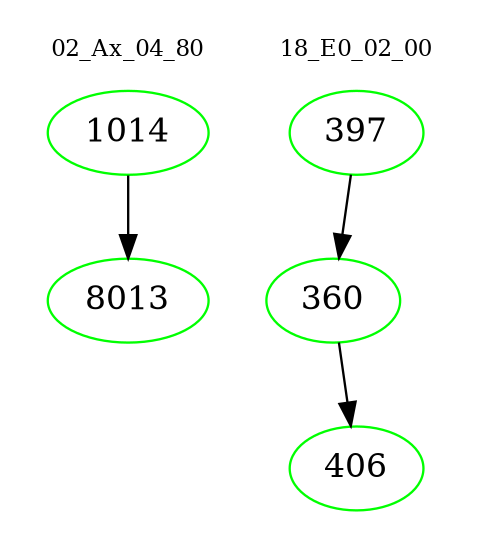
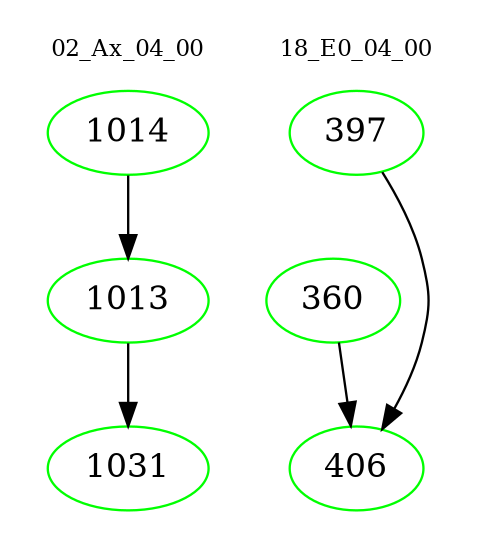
cluster "02_Ax_04_80": label "02_Ax_04_80" -> "02_Ax_04_00"
cluster "18_E0_02_00": label "18_E0_02_00" -> "18_E0_04_00"
edge "397" -> "360": now "397" -> "406"
node "8013": label "8013" -> "1013"
node "1031": added
